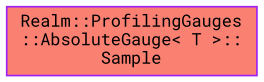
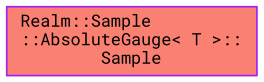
node "Realm::ProfilingGauges ::AbsoluteGauge< T >:: Sample": label "Realm::ProfilingGauges ::AbsoluteGauge< T >:: Sample" -> "Realm::Sample ::AbsoluteGauge< T >:: Sample"
